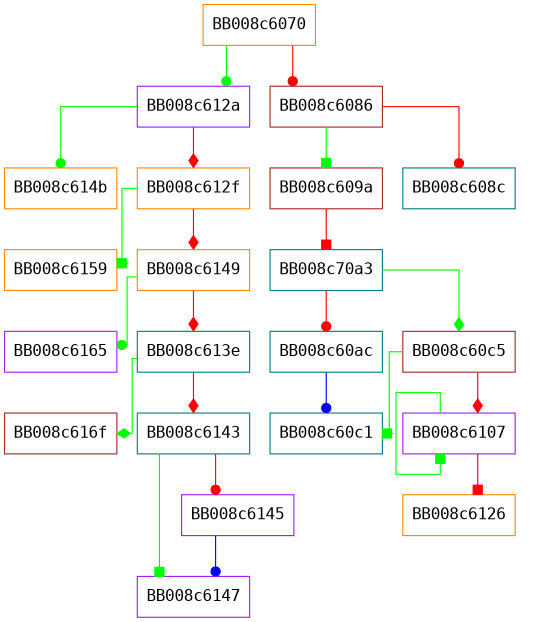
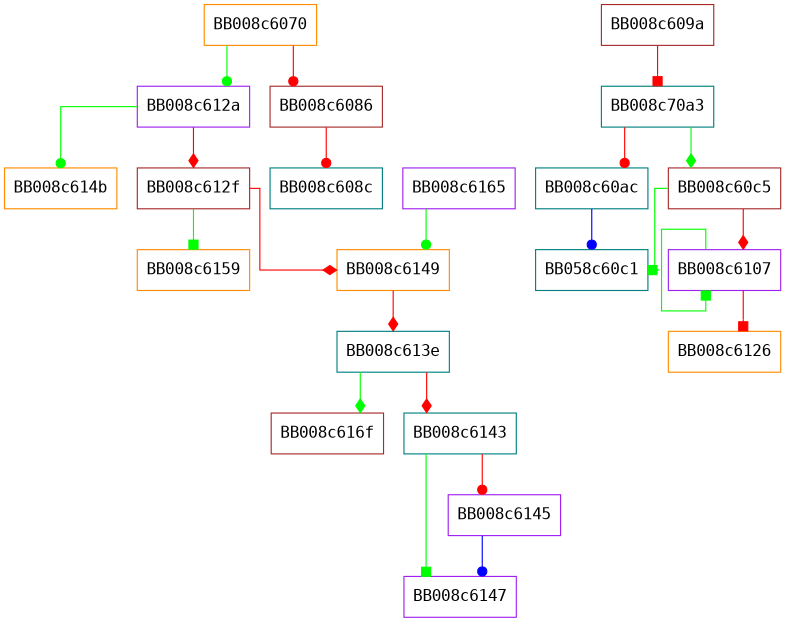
edge "BB008c6086" -> "BB008c609a": removed
node "BB008c612f": color darkorange -> brown
edge "BB008c6149" -> "BB008c6165": reversed
node "BB008c60c1": label "BB008c60c1" -> "BB058c60c1"
